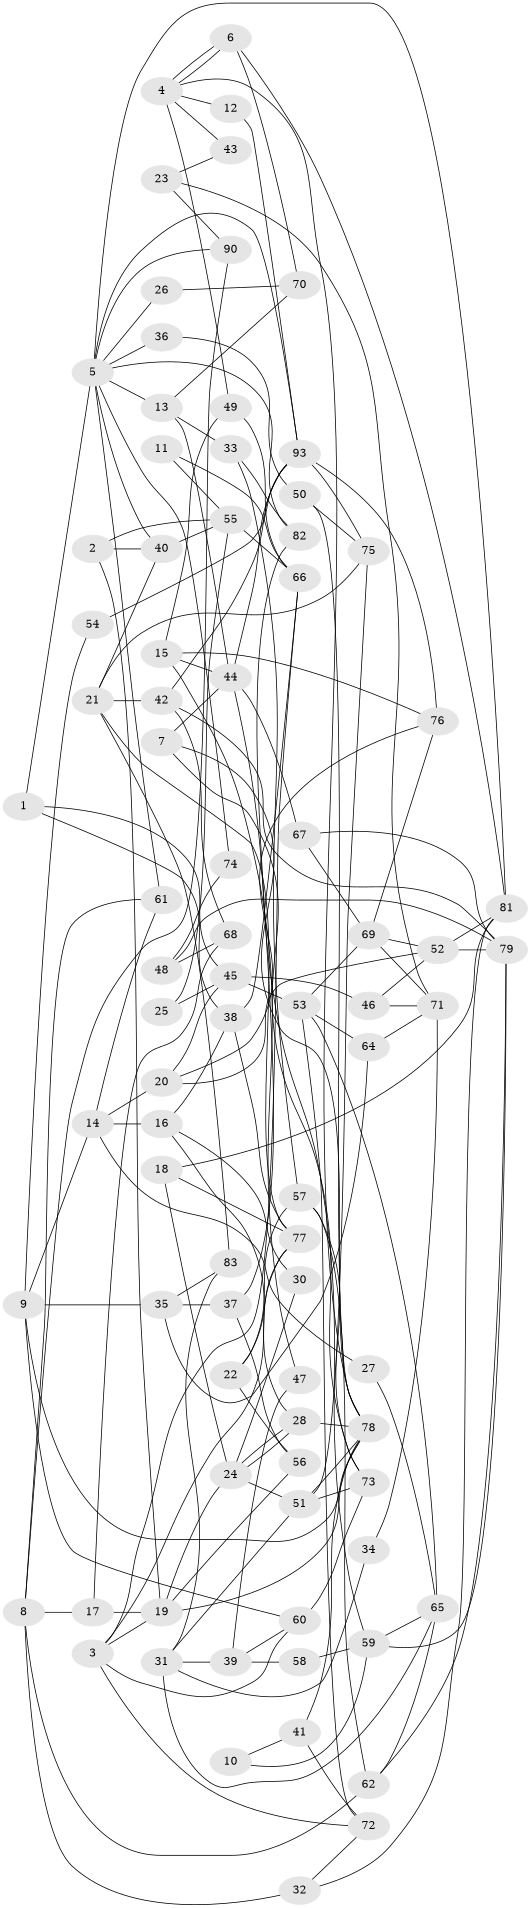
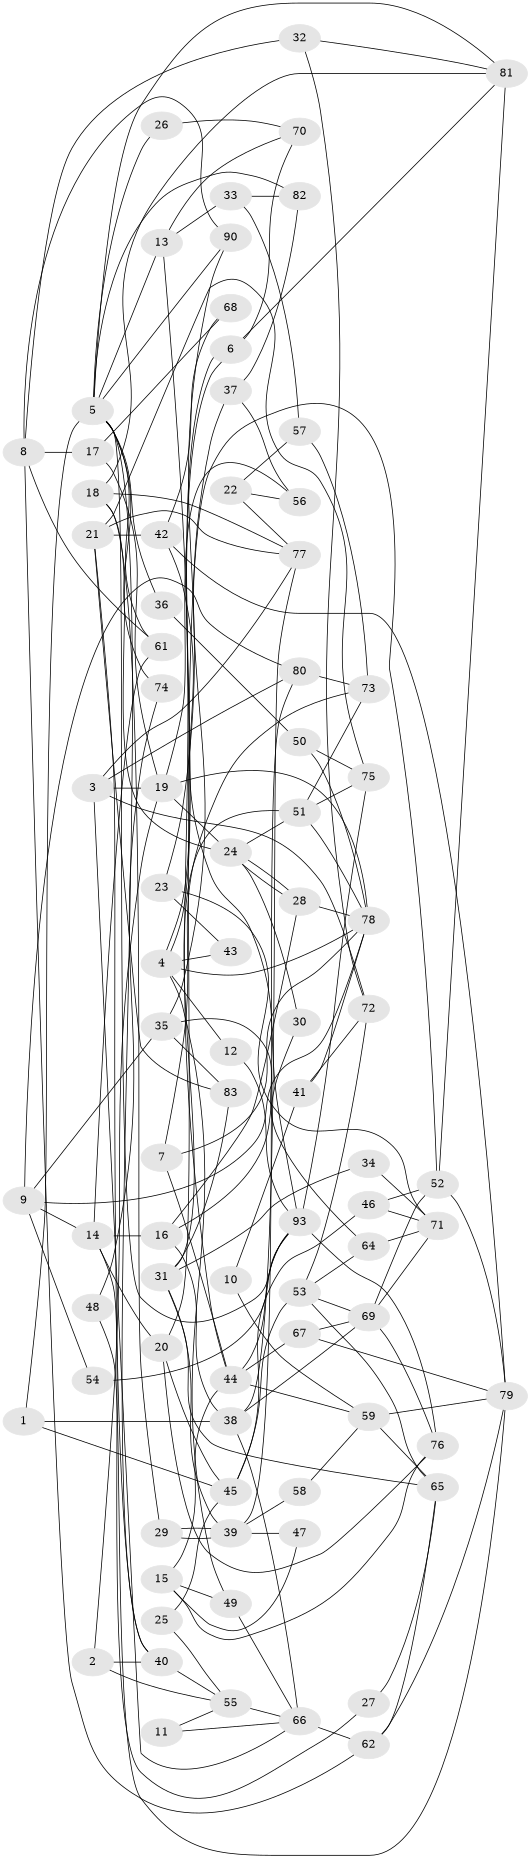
edge "68" -- "48": removed
edge "69" -- "38": added
edge "57" -- "62": now "66" -- "62"
node "29": added
node "60": label "60" -> "80"
